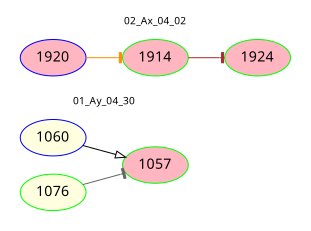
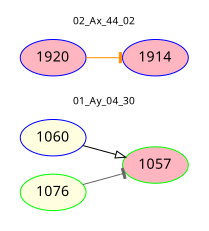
cluster "02_Ax_04_02": label "02_Ax_04_02" -> "02_Ax_44_02"
node "1914": color green -> blue
node "1924": removed
